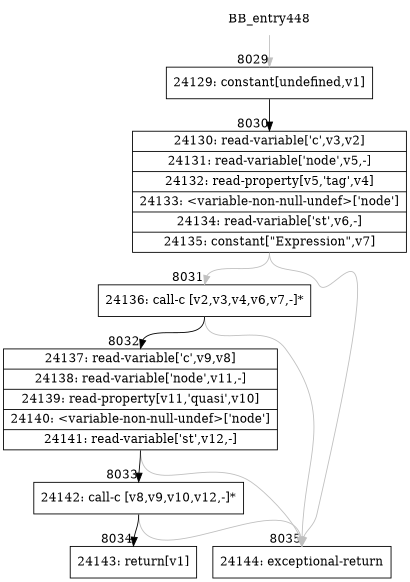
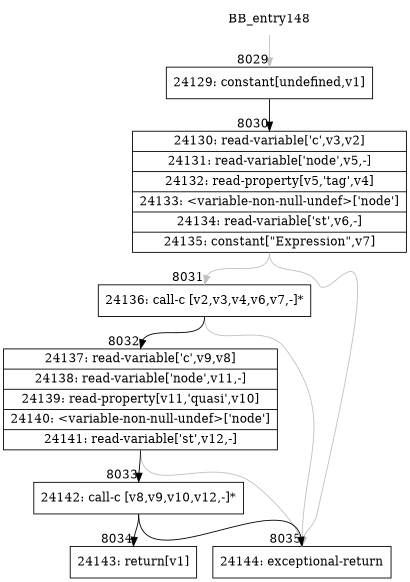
node "BB_entry448": label "BB_entry448" -> "BB_entry148"
edge "24142: call-c [v8,v9,v10,v12,-]*" -> "24144: exceptional-return": color gray -> black
